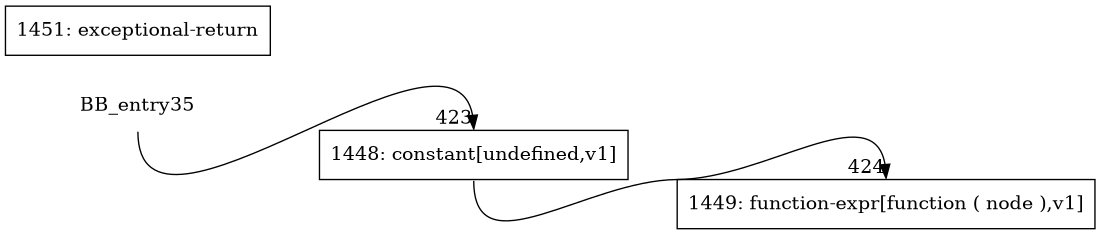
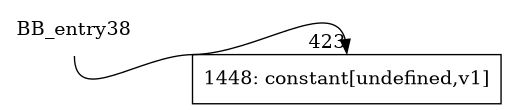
node "1451: exceptional-return": removed
node "BB_entry35": label "BB_entry35" -> "BB_entry38"
node "1449: function-expr[function ( node ),v1]": removed
